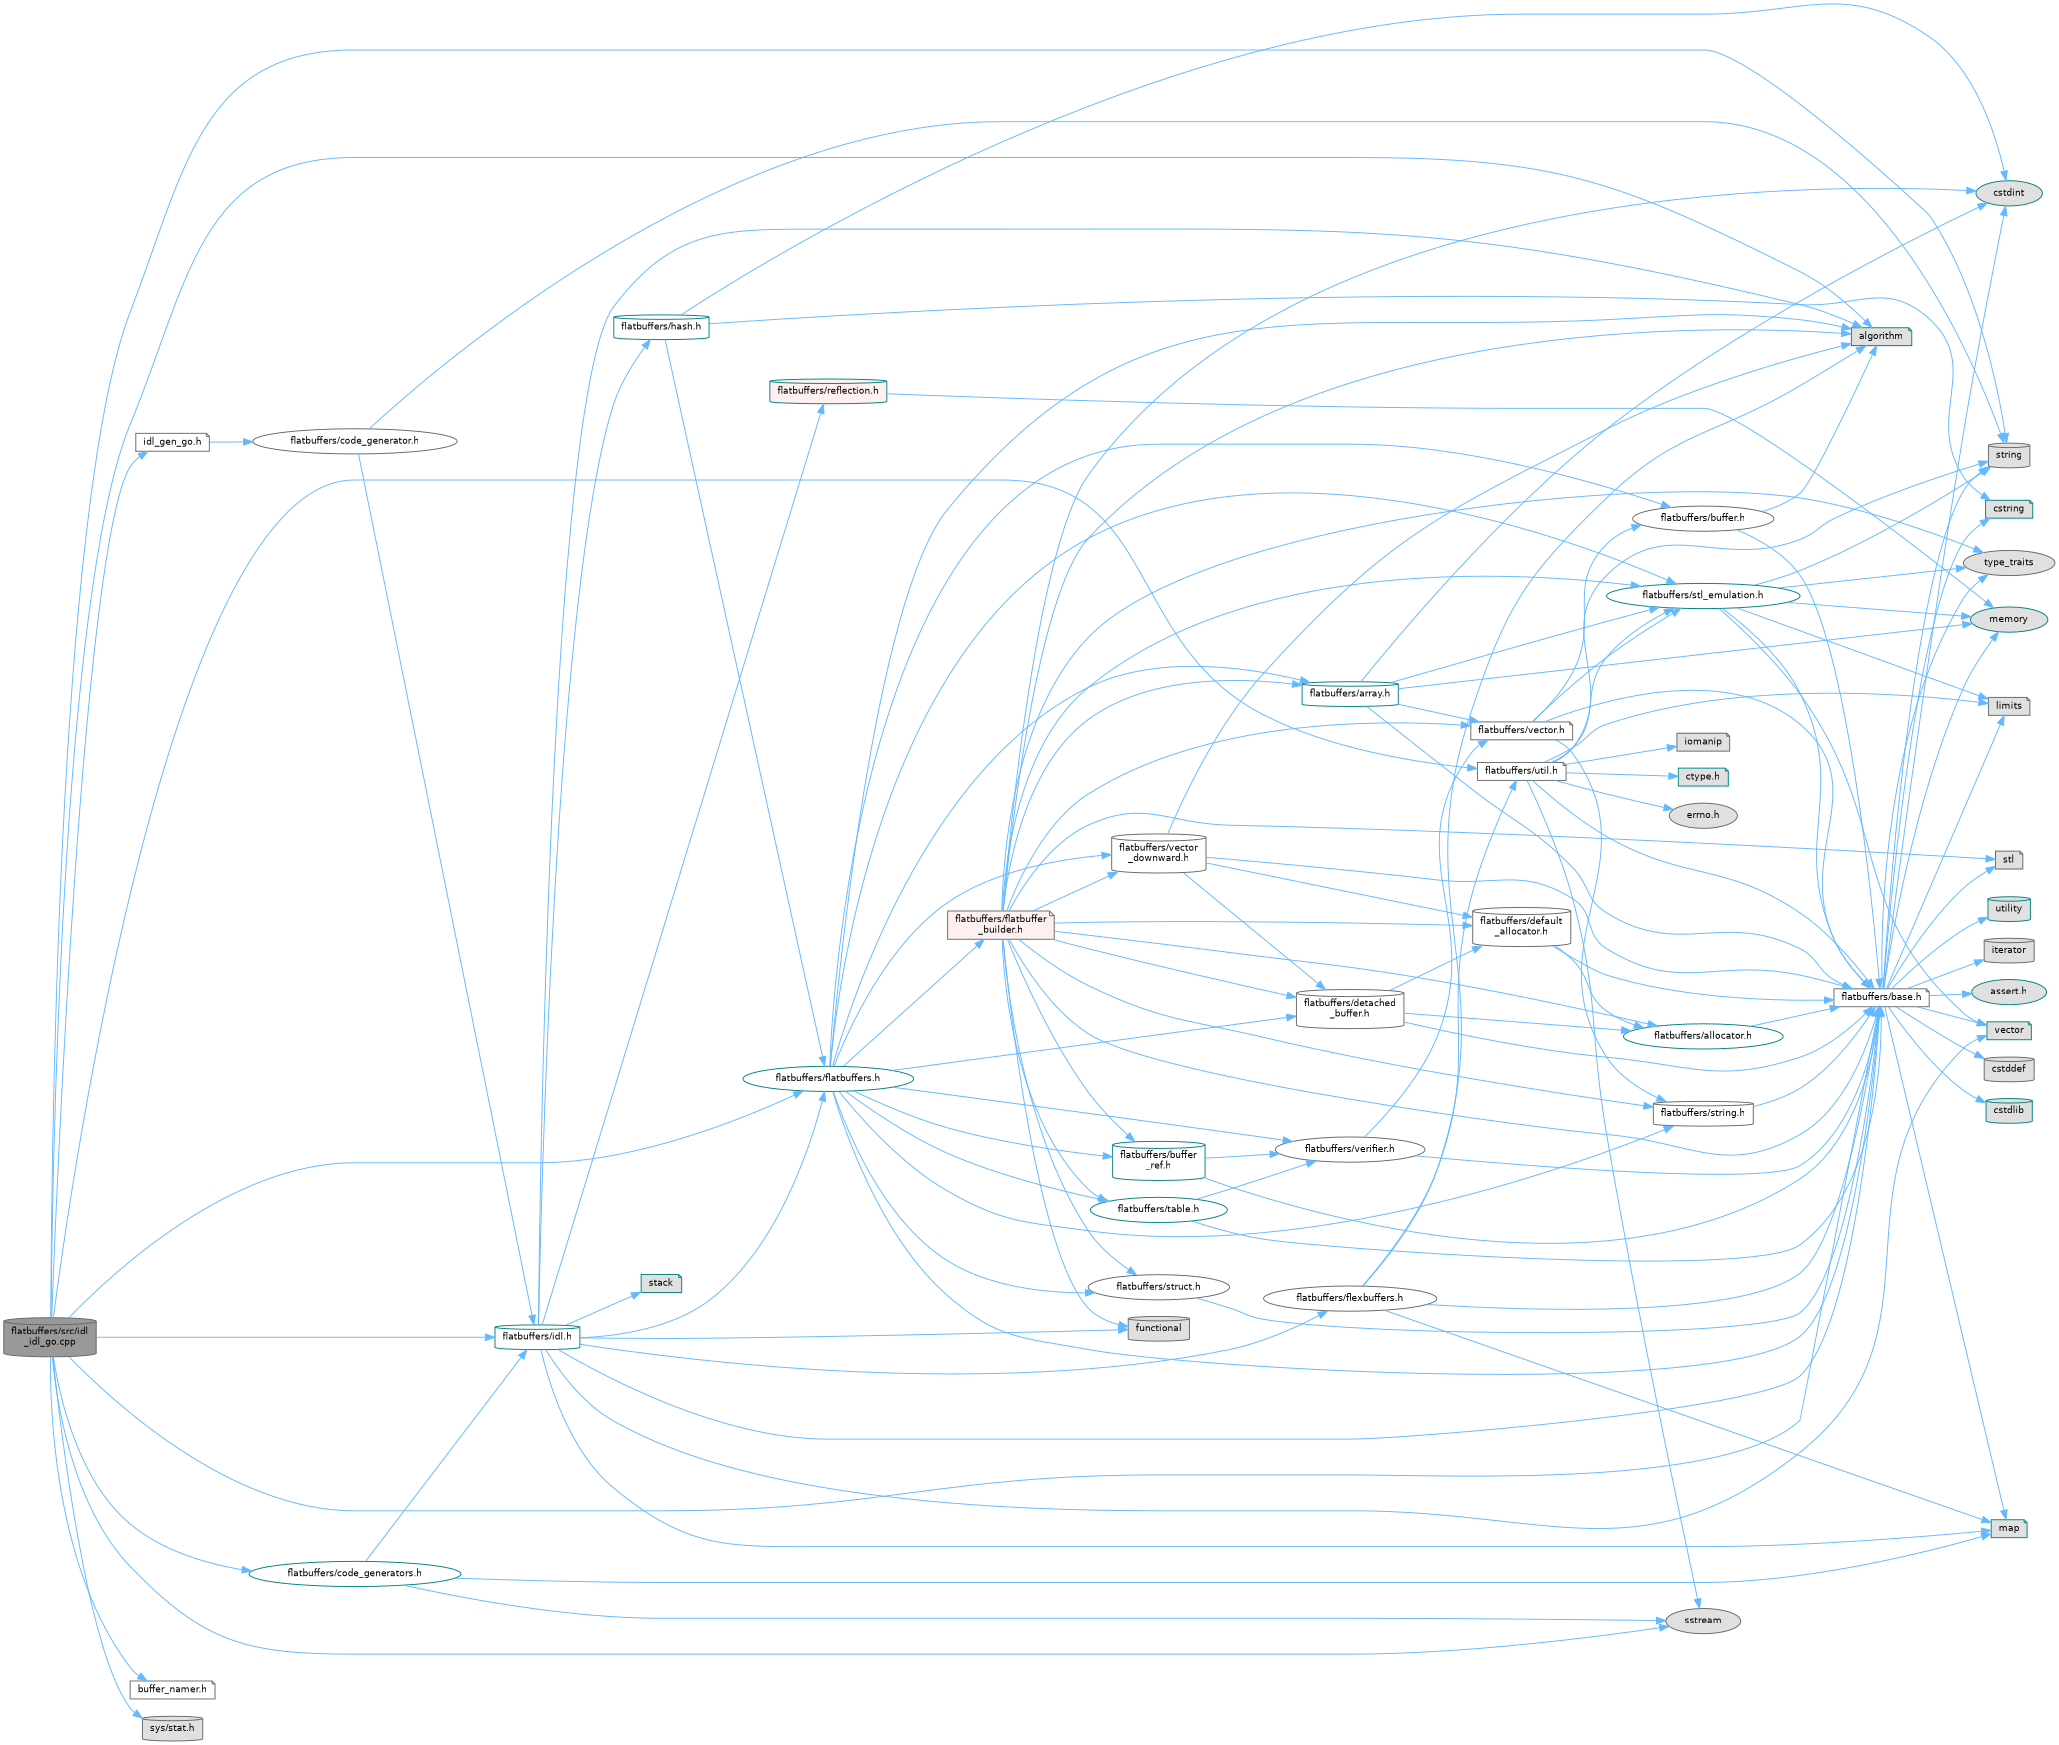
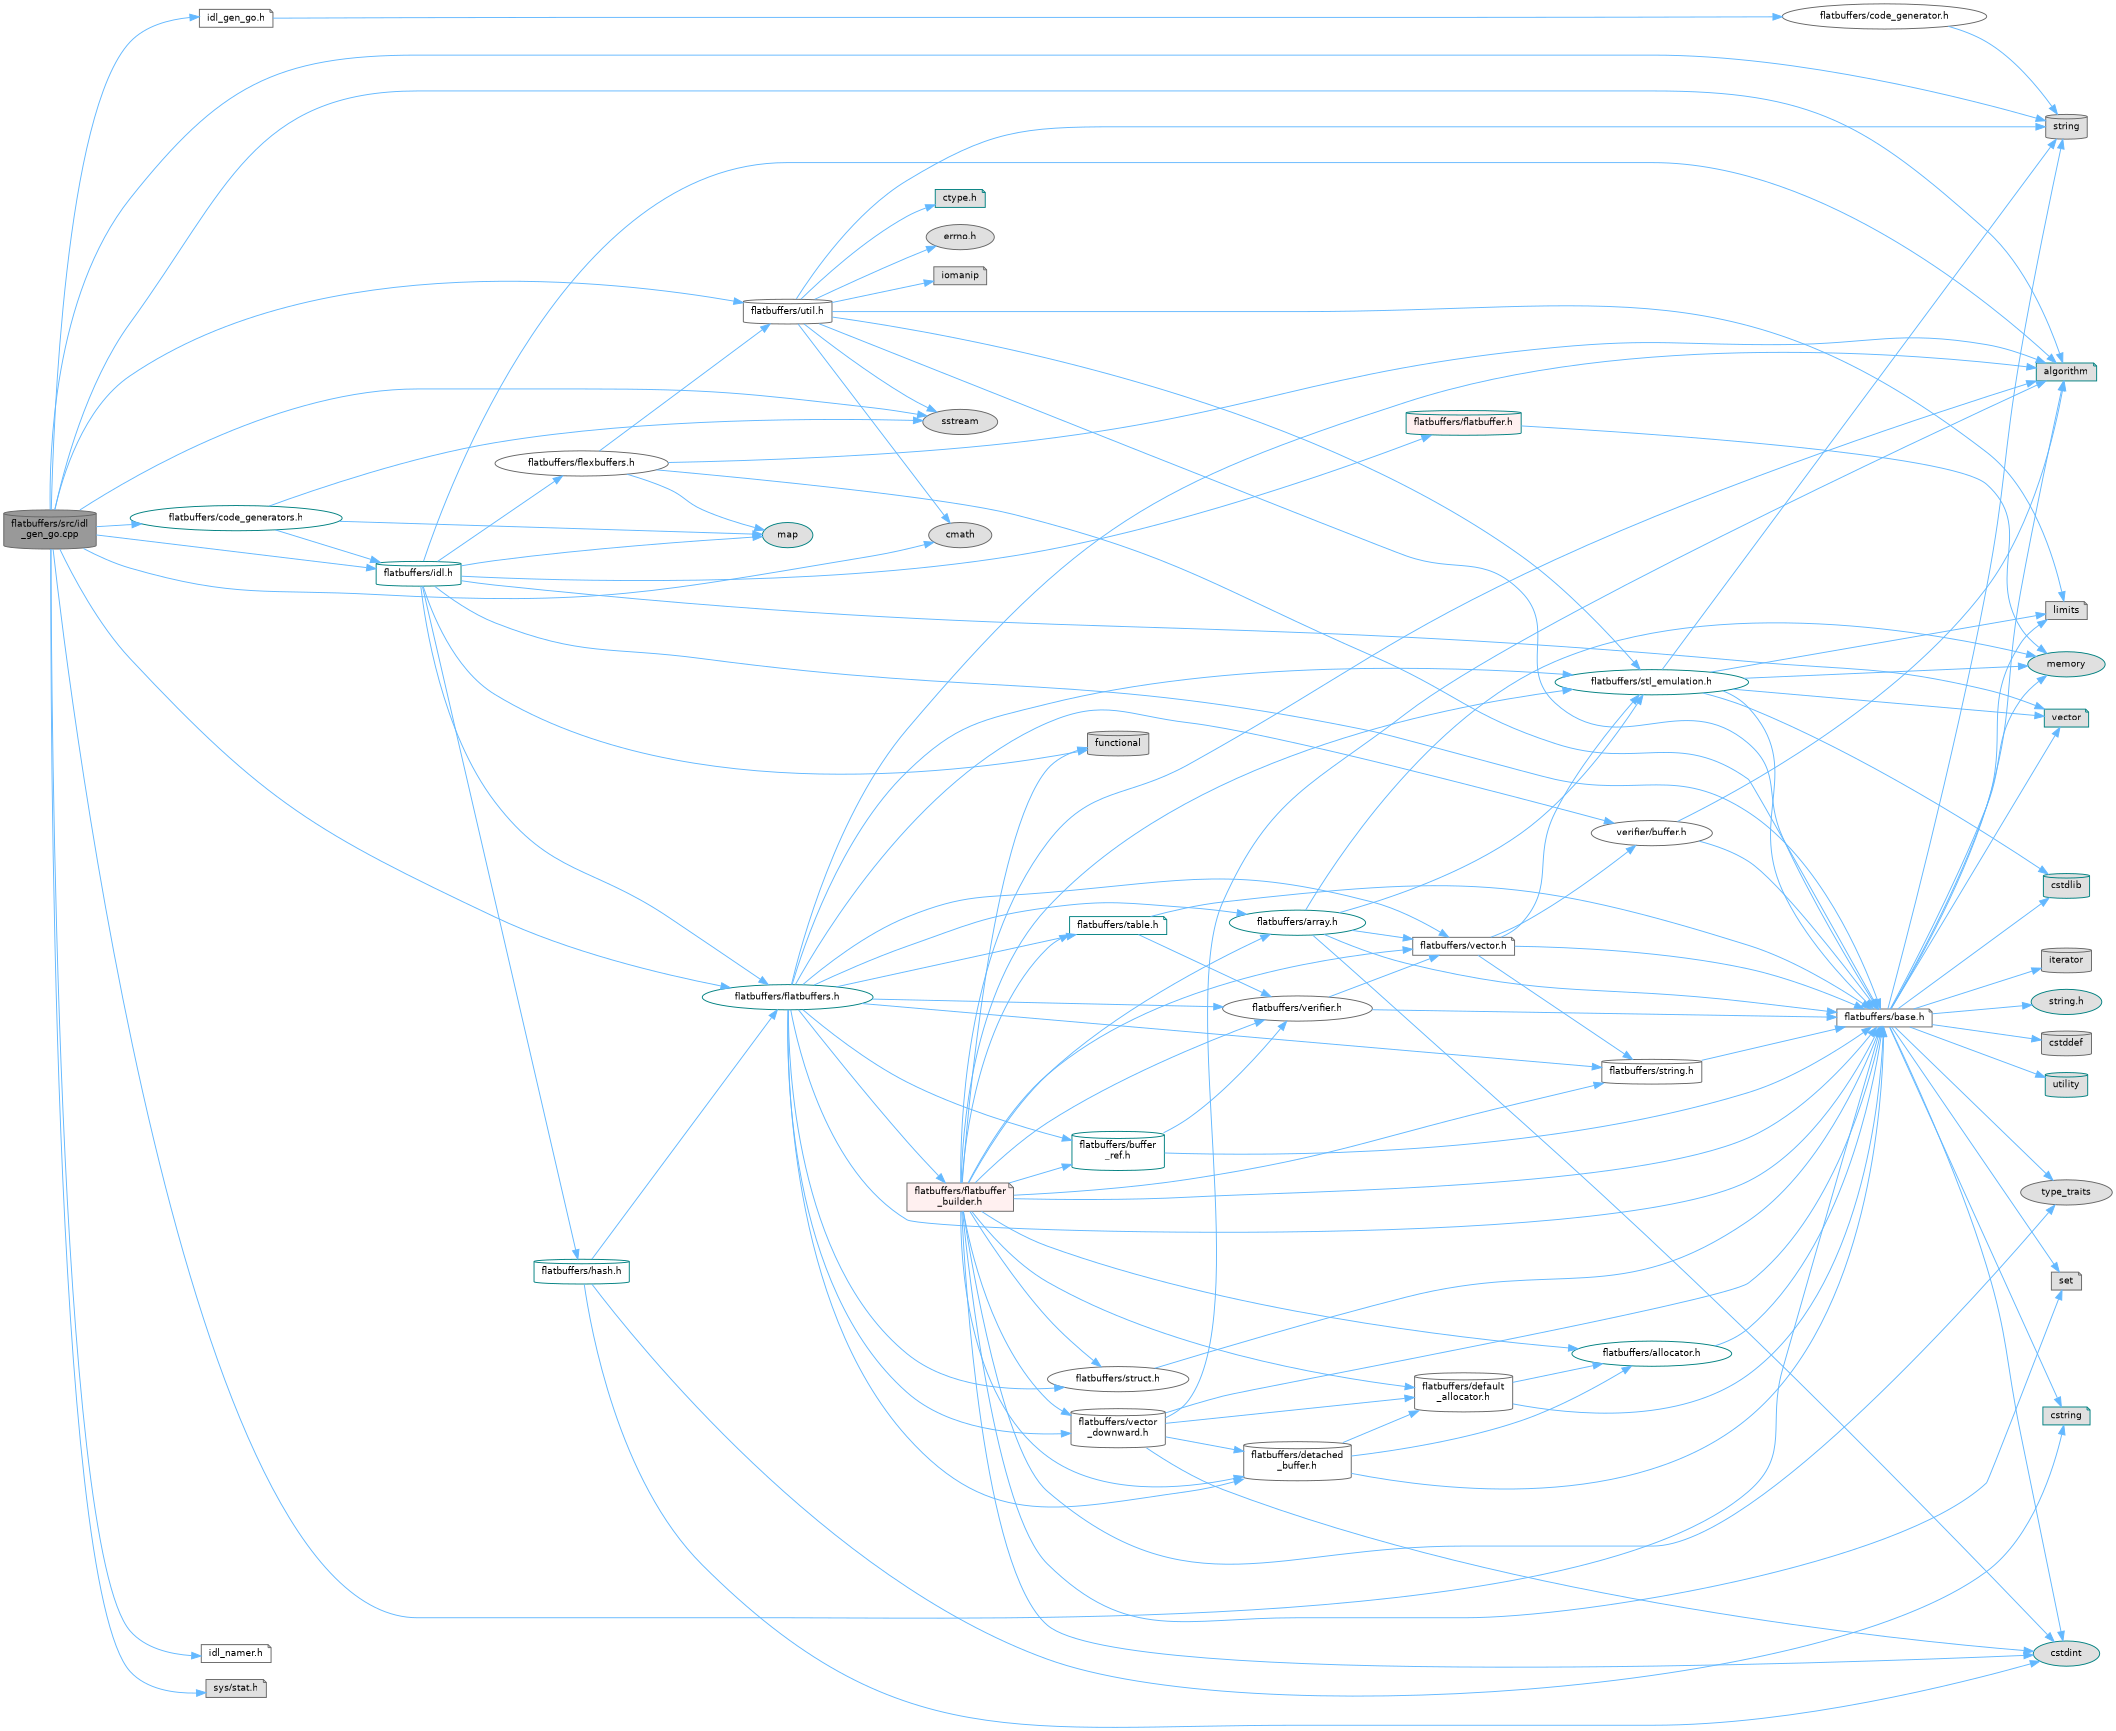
node "flatbuffers/reflection.h": label "flatbuffers/reflection.h" -> "flatbuffers/flatbuffer.h"
node "flatbuffers/buffer.h": label "flatbuffers/buffer.h" -> "verifier/buffer.h"
node "cmath": added
edge "flatbuffers/stl_emulation.h" -> "type_traits": now "flatbuffers/stl_emulation.h" -> "cstdlib"
node "flatbuffers/array.h": shape cylinder -> ellipse
node "flatbuffers/util.h": shape note -> cylinder
node "stl": label "stl" -> "set"
edge "flatbuffers/code_generator.h" -> "flatbuffers/idl.h": removed
edge "flatbuffers/flatbuffers.h" -> "flatbuffers/vector.h": added
node "assert.h": label "assert.h" -> "string.h"
edge "flatbuffers/flatbuffer _builder.h" -> "flatbuffers/verifier.h": added
node "flatbuffers/table.h": shape ellipse -> note
edge "flatbuffers/base.h" -> "map": now "flatbuffers/base.h" -> "algorithm"
node "stack": removed
node "flatbuffers/src/idl _idl_go.cpp": label "flatbuffers/src/idl _idl_go.cpp" -> "flatbuffers/src/idl _gen_go.cpp"
node "map": shape note -> ellipse
edge "flatbuffers/vector _downward.h" -> "cstdint": added
node "buffer_namer.h": label "buffer_namer.h" -> "idl_namer.h"
node "sys/stat.h": shape cylinder -> note
